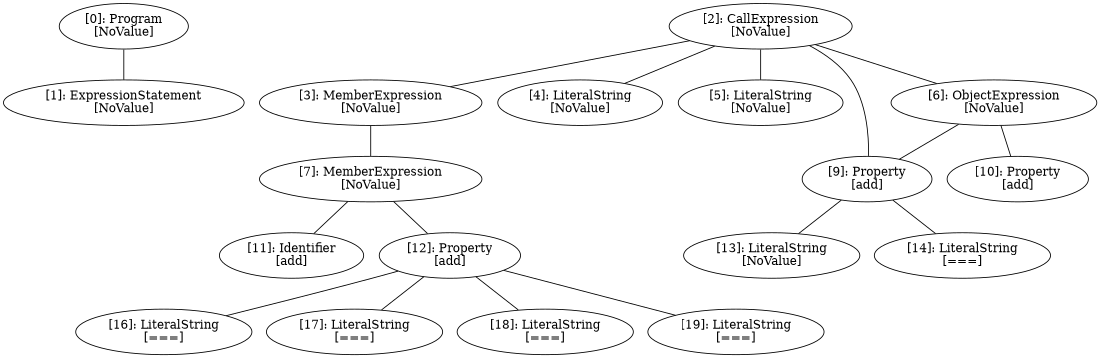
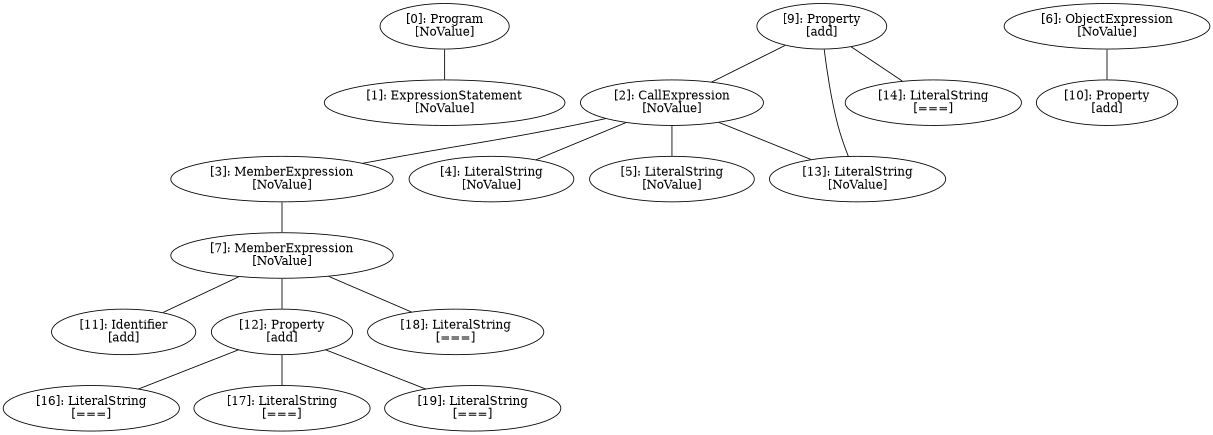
edge "[2]: CallExpression [NoValue]" -- "[6]: ObjectExpression [NoValue]": now "[2]: CallExpression [NoValue]" -- "[13]: LiteralString [NoValue]"
edge "[6]: ObjectExpression [NoValue]" -- "[9]: Property [add]": removed
edge "[12]: Property [add]" -- "[18]: LiteralString [===]": now "[7]: MemberExpression [NoValue]" -- "[18]: LiteralString [===]"
